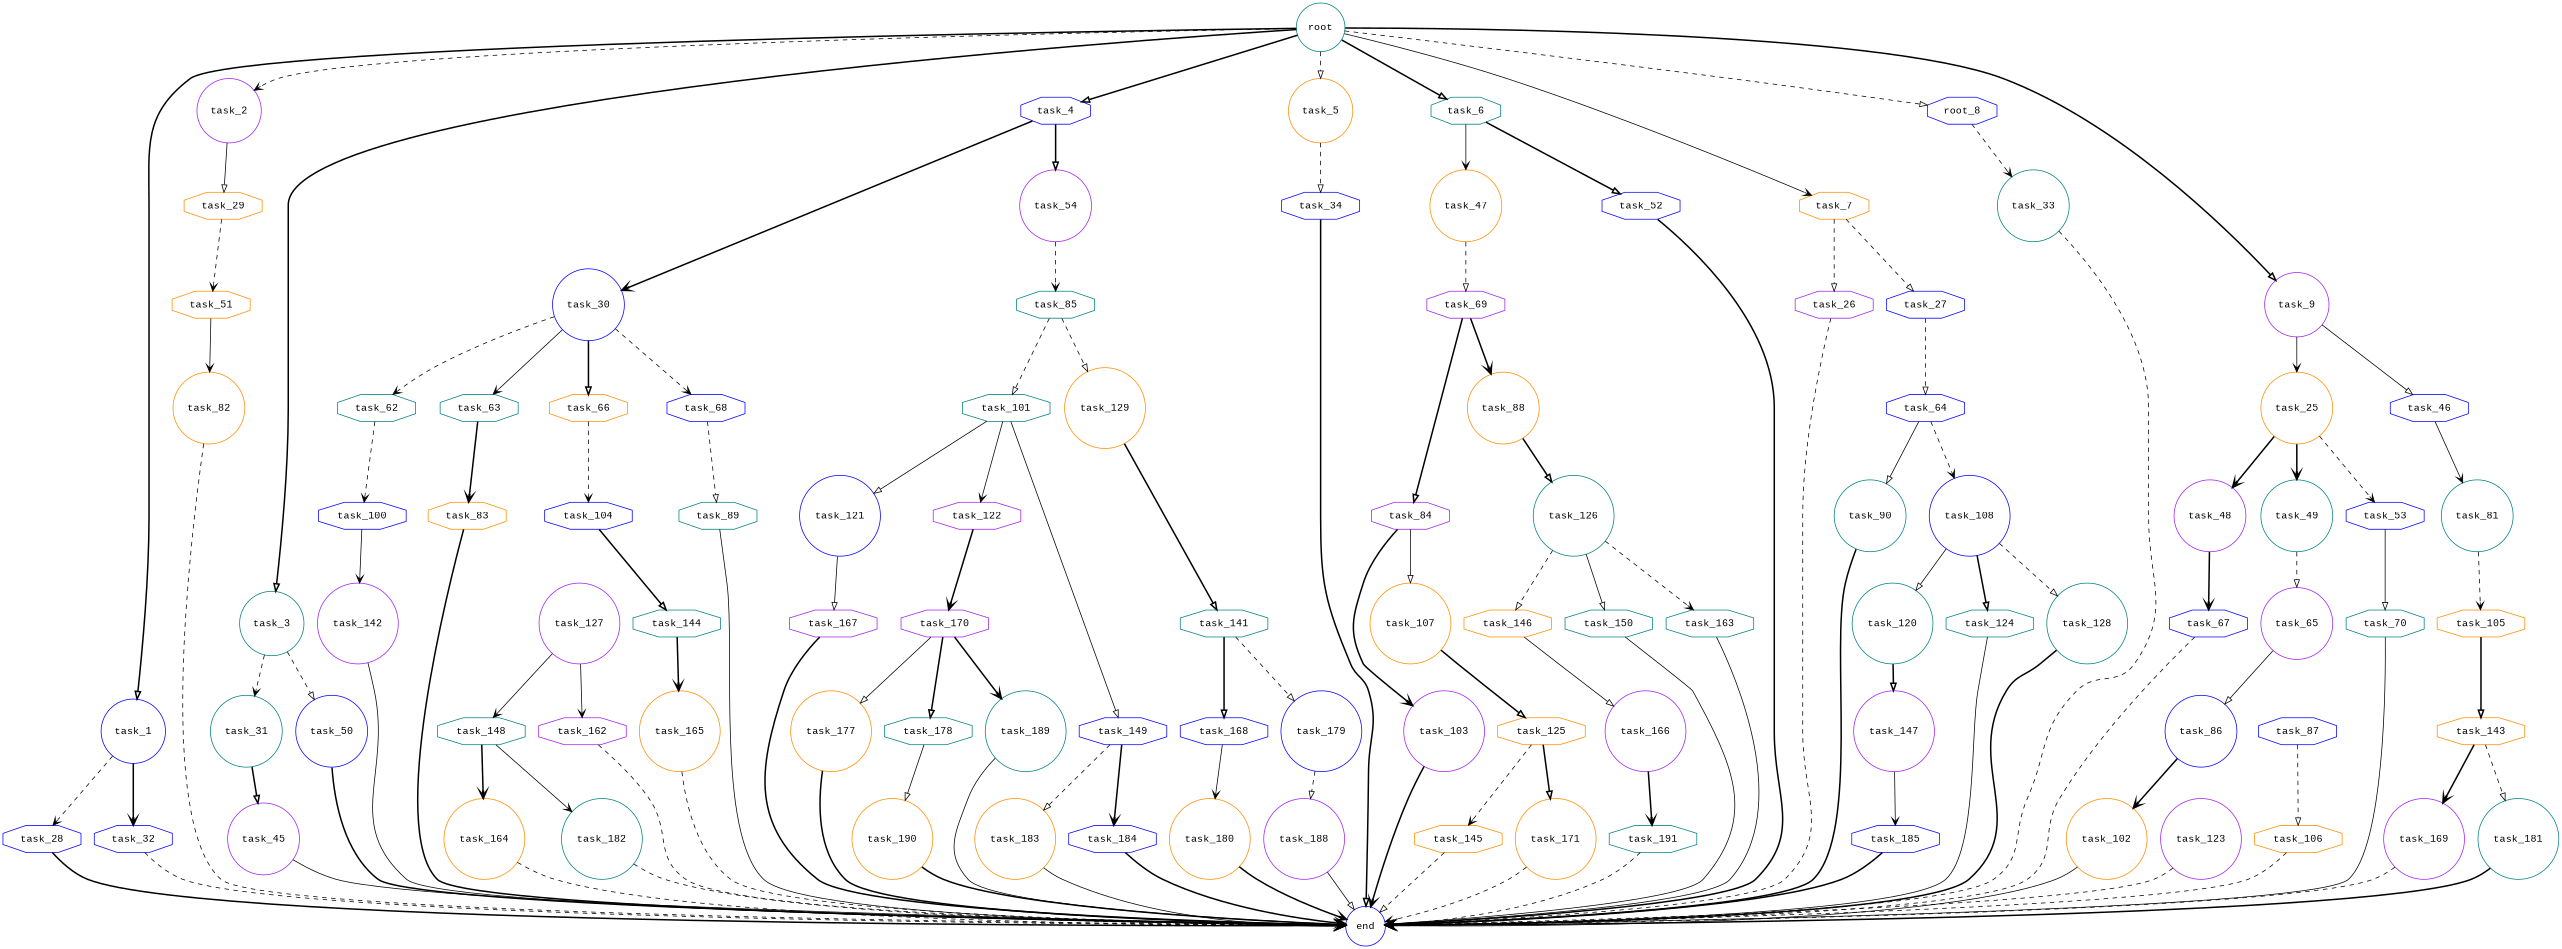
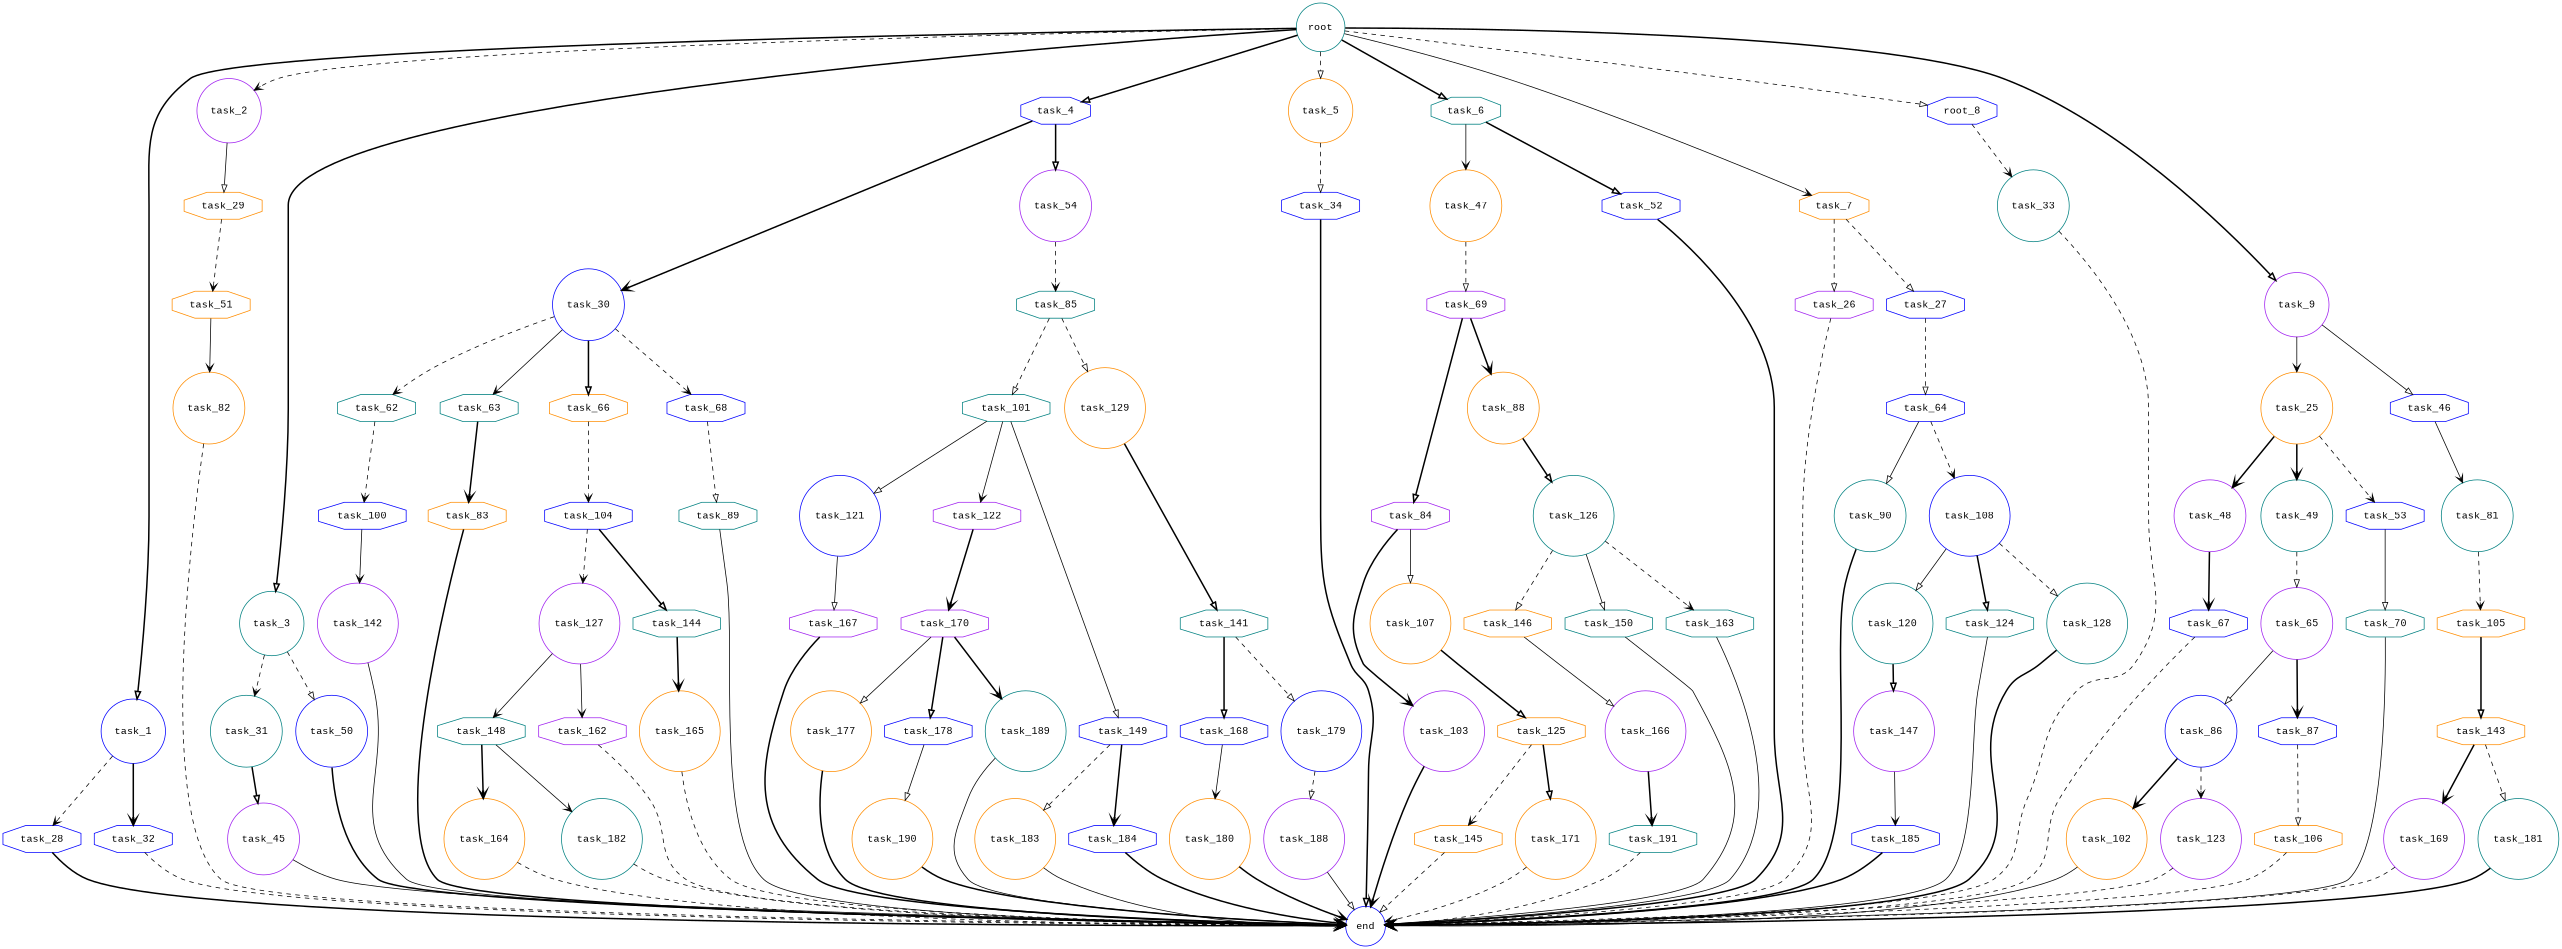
edge "task_104" -> "task_127": added
edge "task_65" -> "task_87": added
node "task_178": color teal -> blue
edge "task_86" -> "task_123": added
